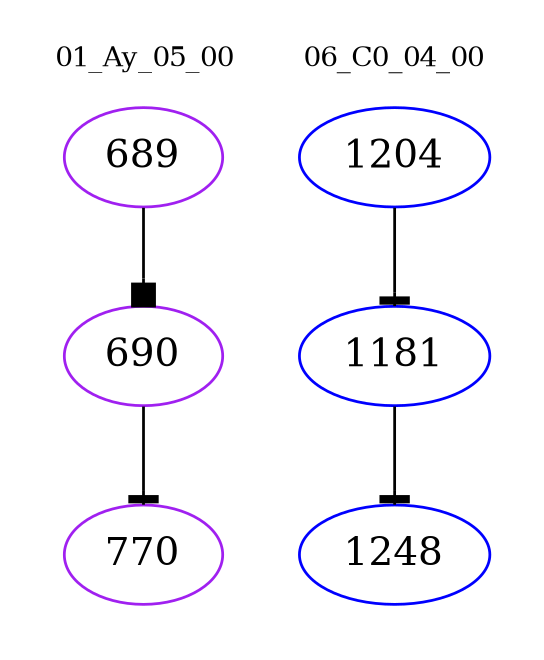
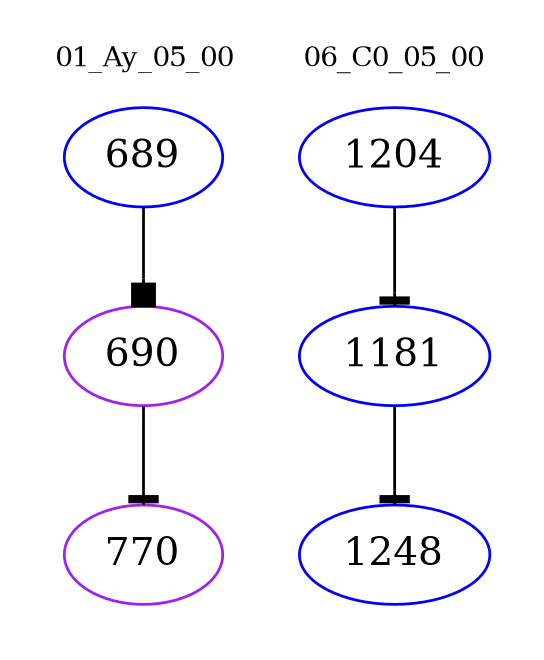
cluster "06_C0_04_00": label "06_C0_04_00" -> "06_C0_05_00"
node "689": color purple -> blue
